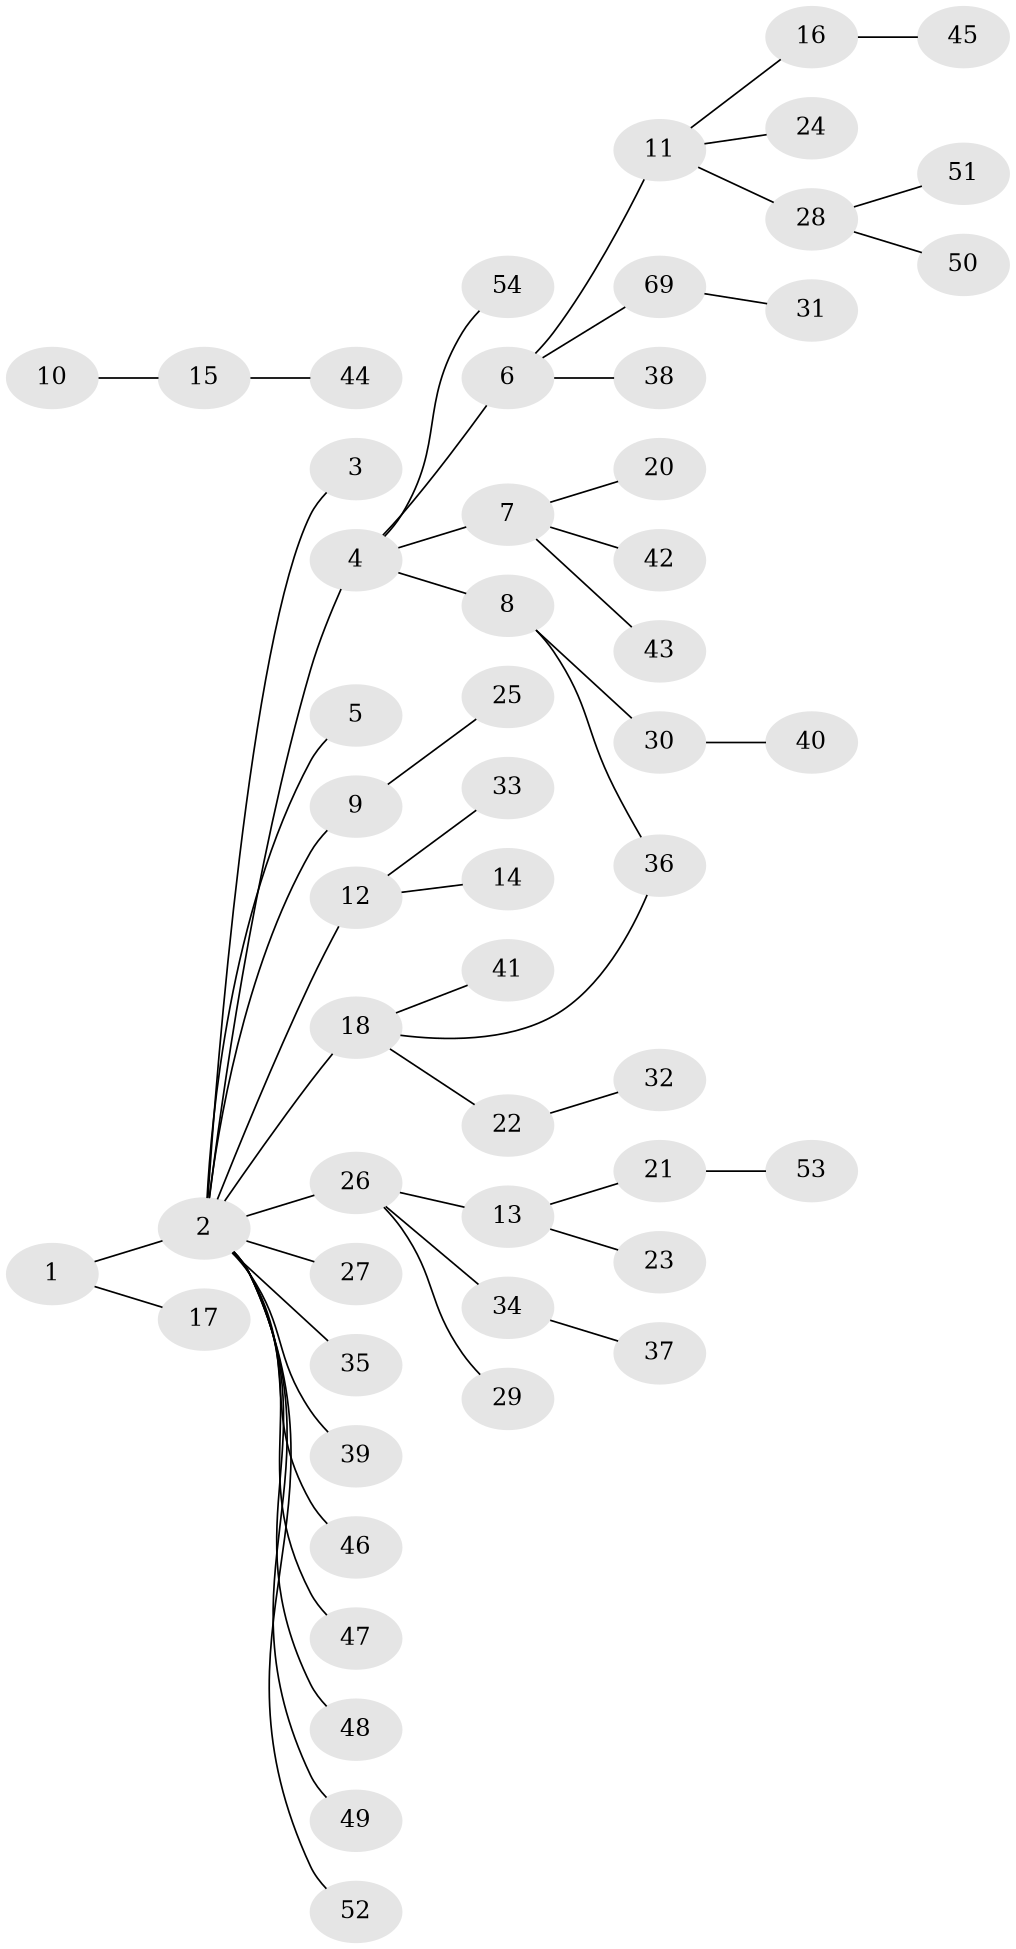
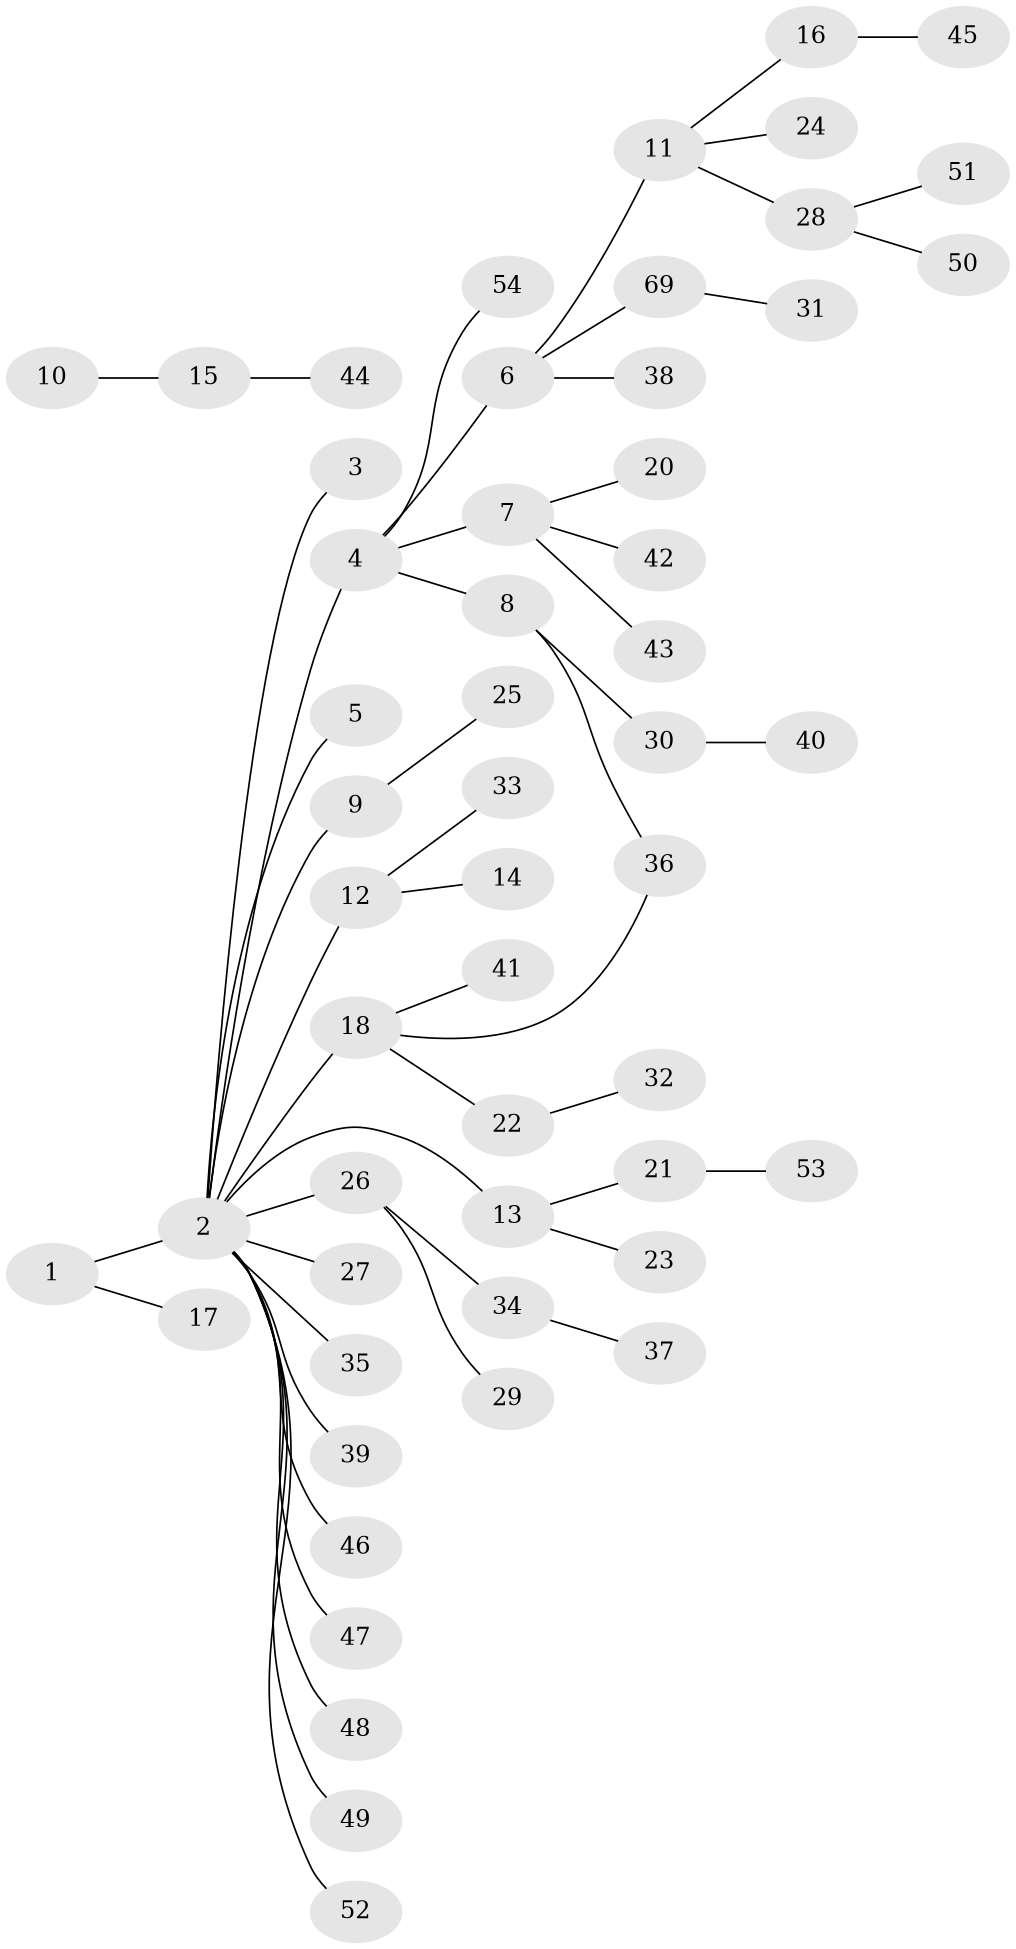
edge "26" -- "13": now "2" -- "13"
